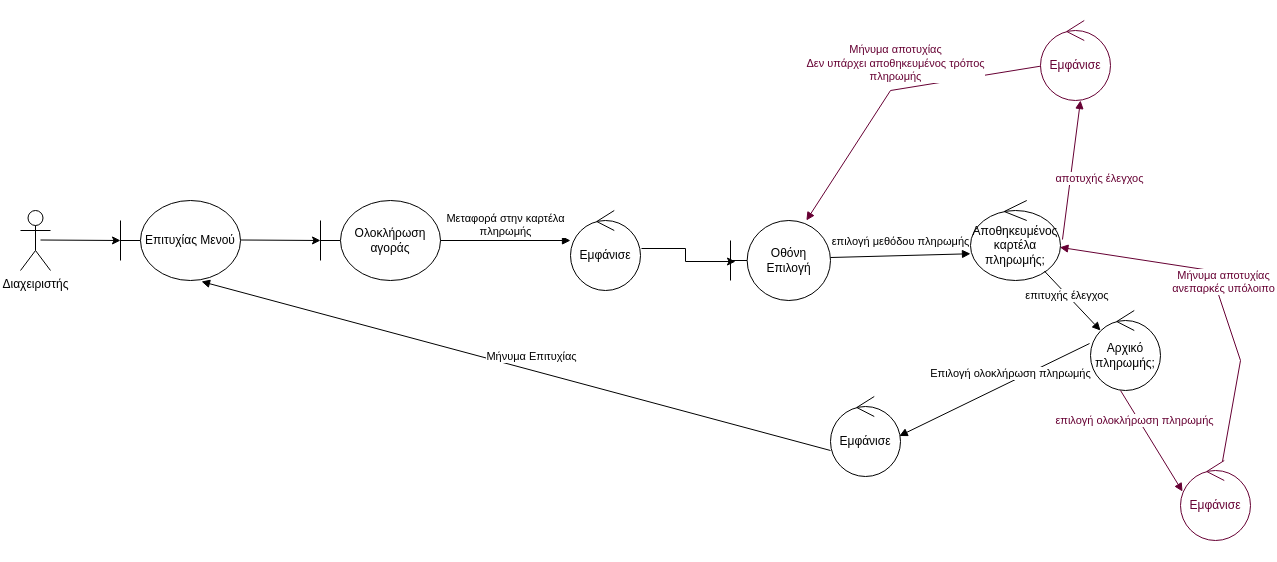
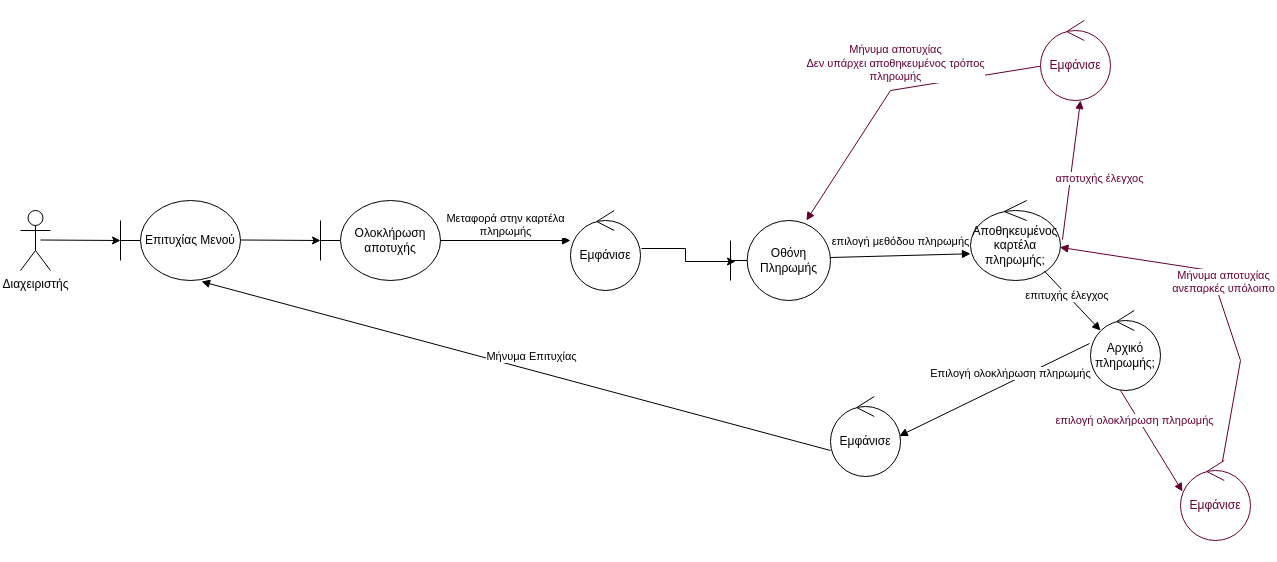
node "Ολοκλήρωση αγοράς": label "Ολοκλήρωση αγοράς" -> "Ολοκλήρωση αποτυχής"
node "Οθόνη Επιλογή": label "Οθόνη Επιλογή" -> "Οθόνη Πληρωμής"
